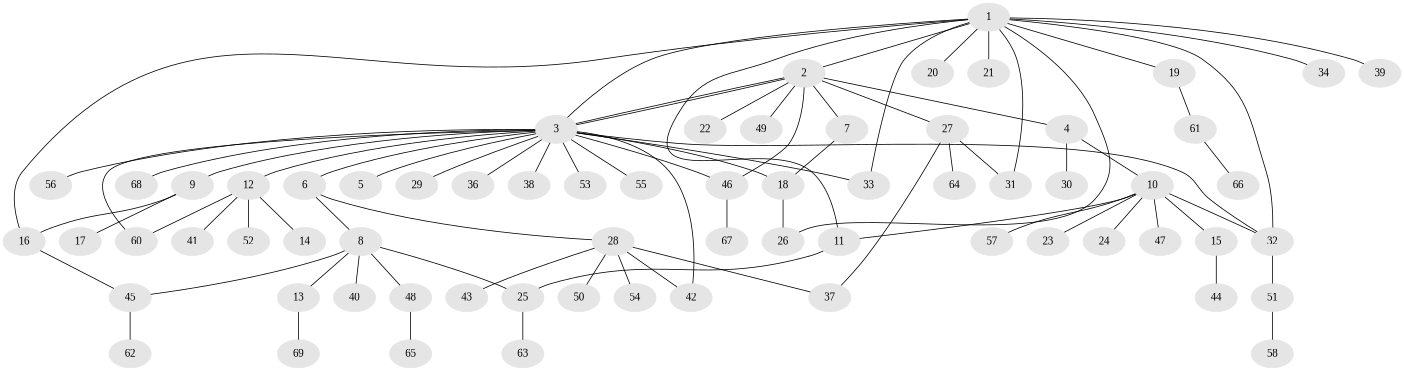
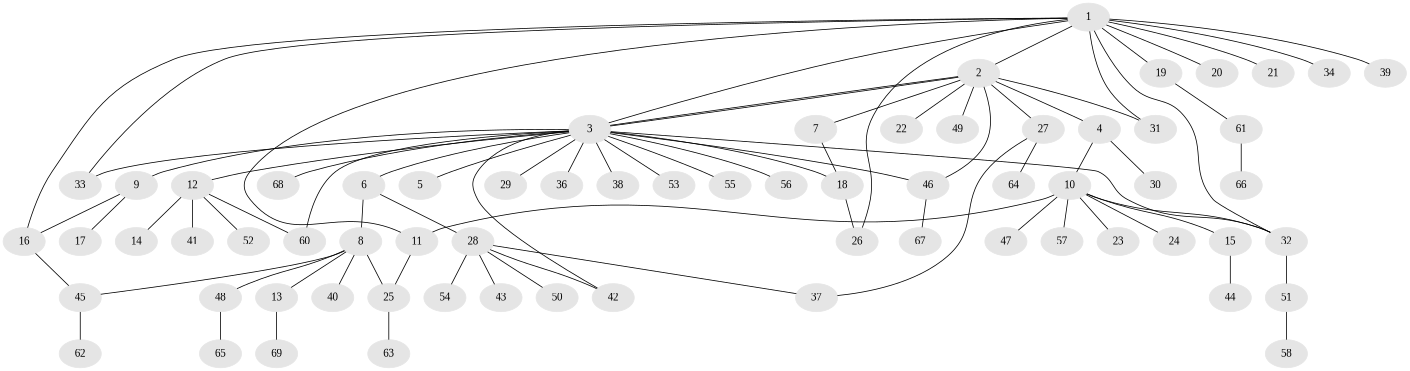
edge "27" -- "31": now "2" -- "31"
